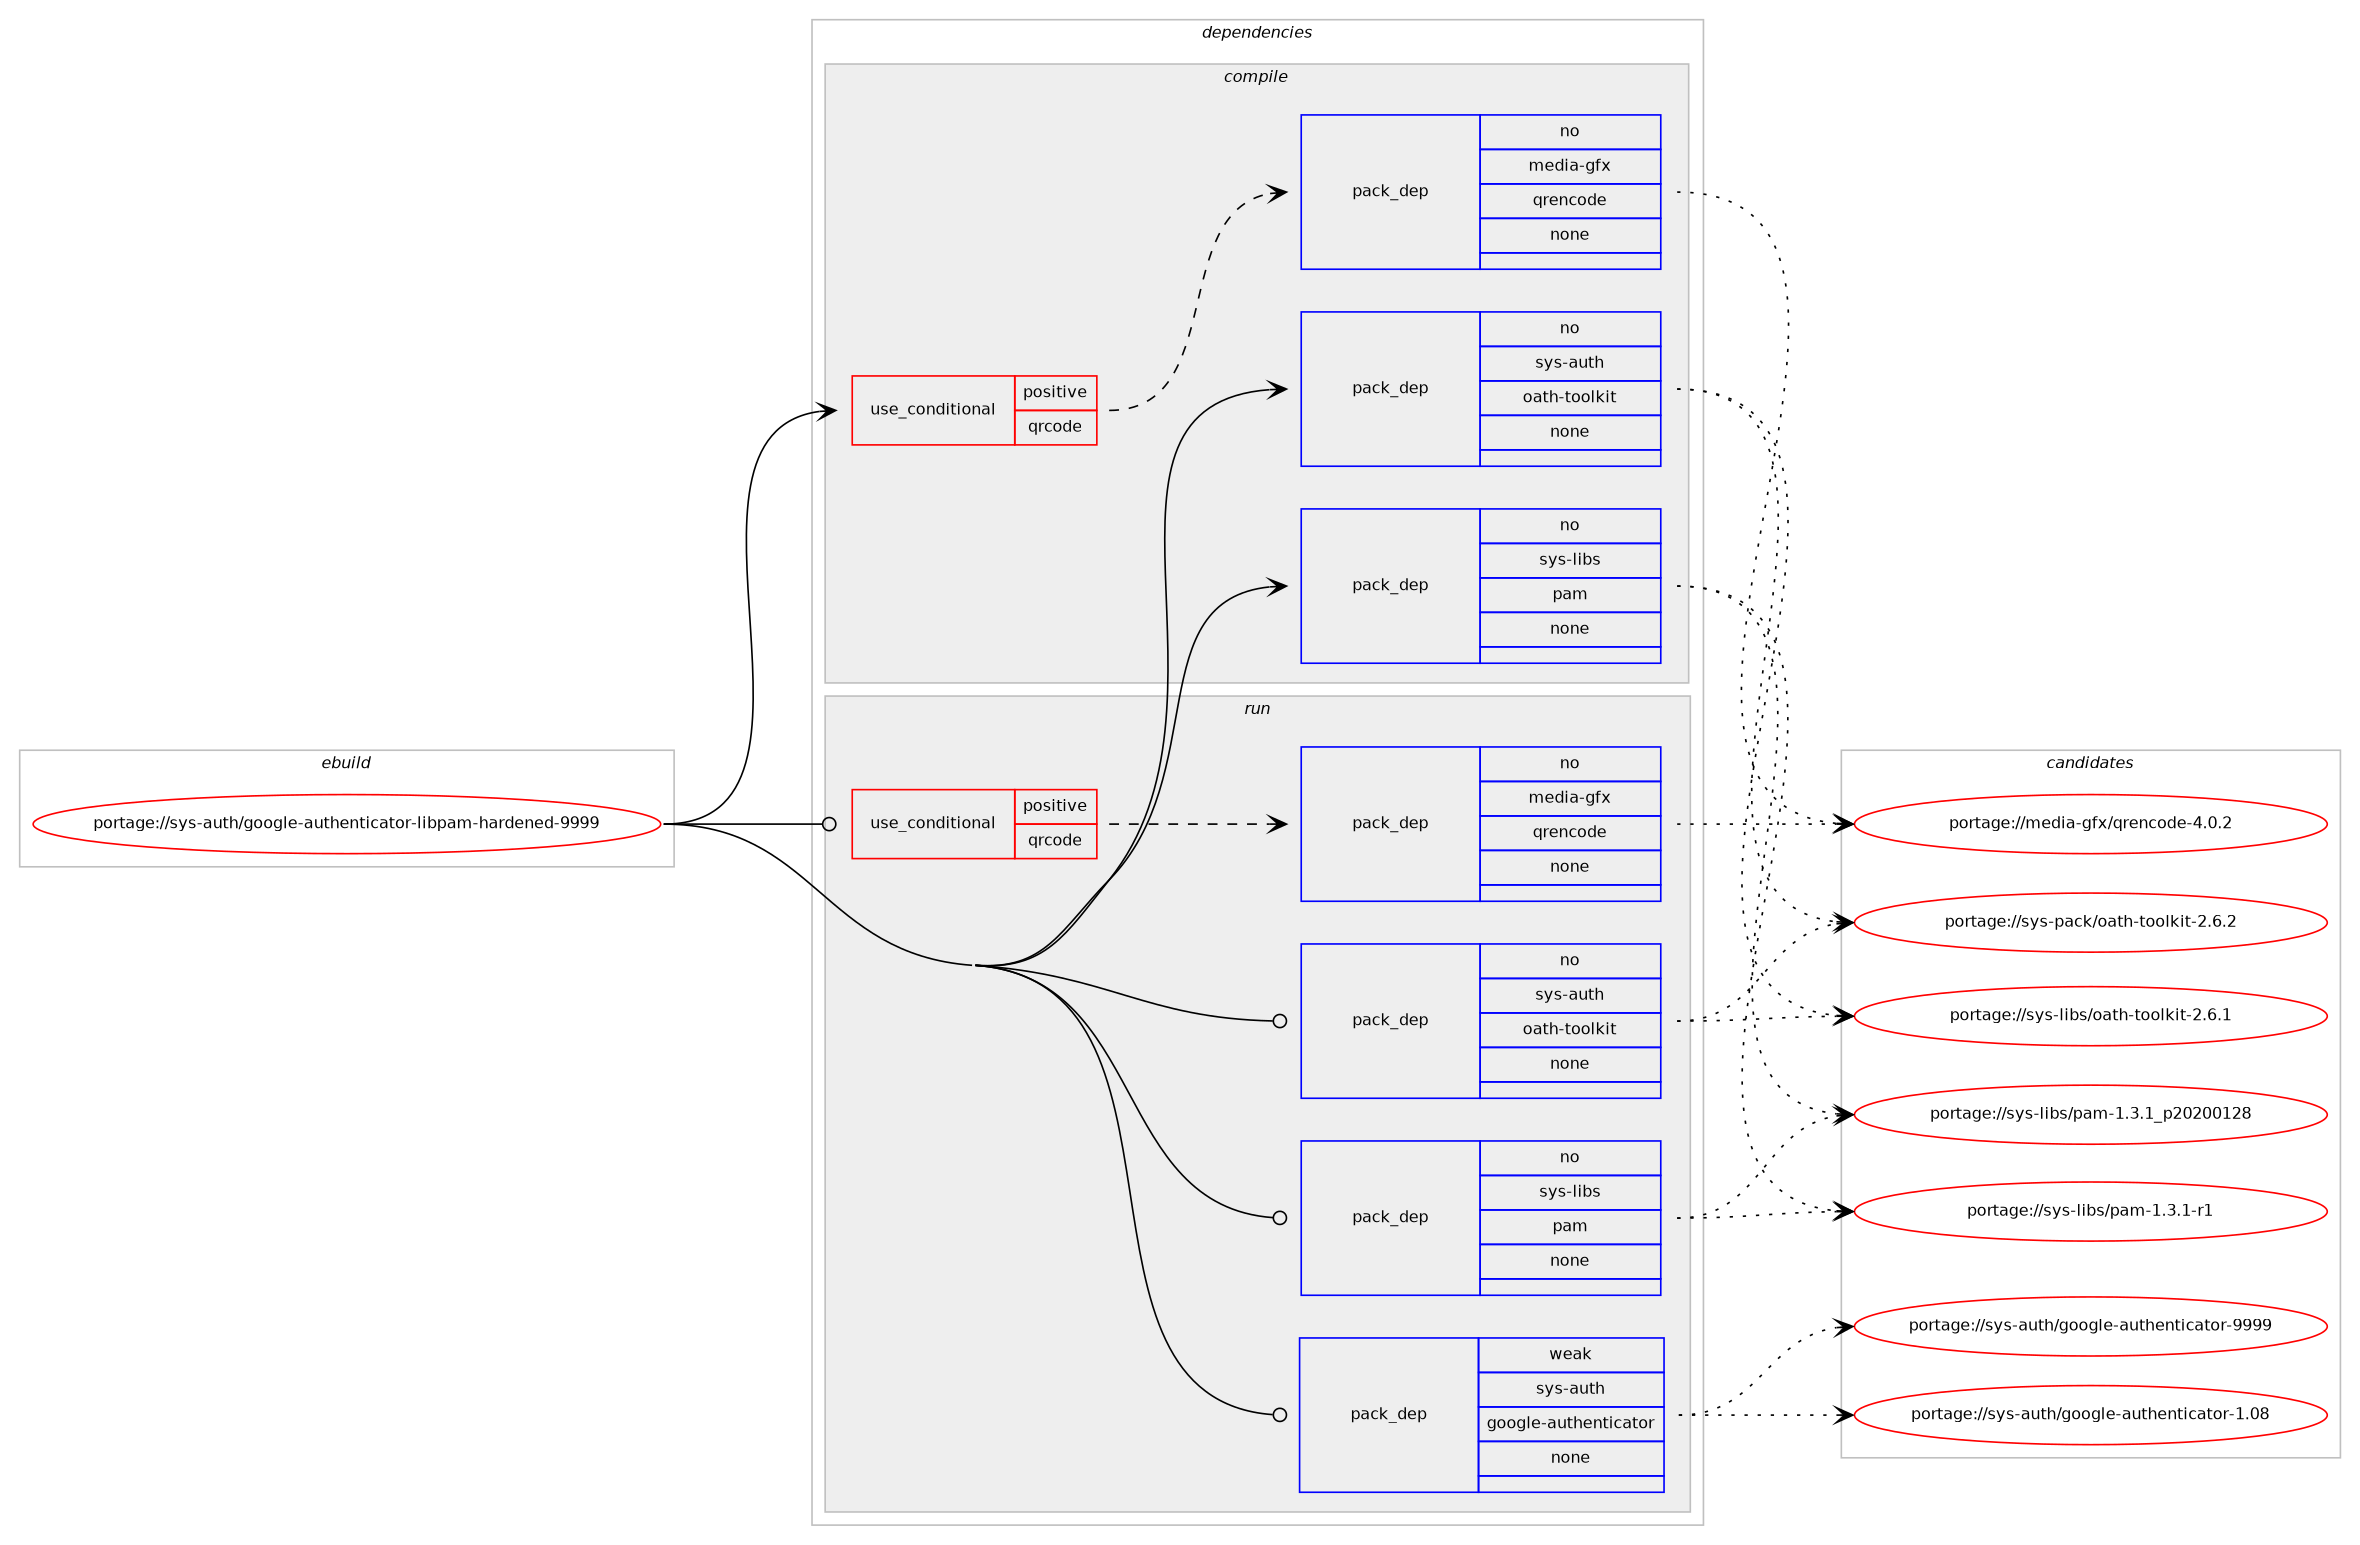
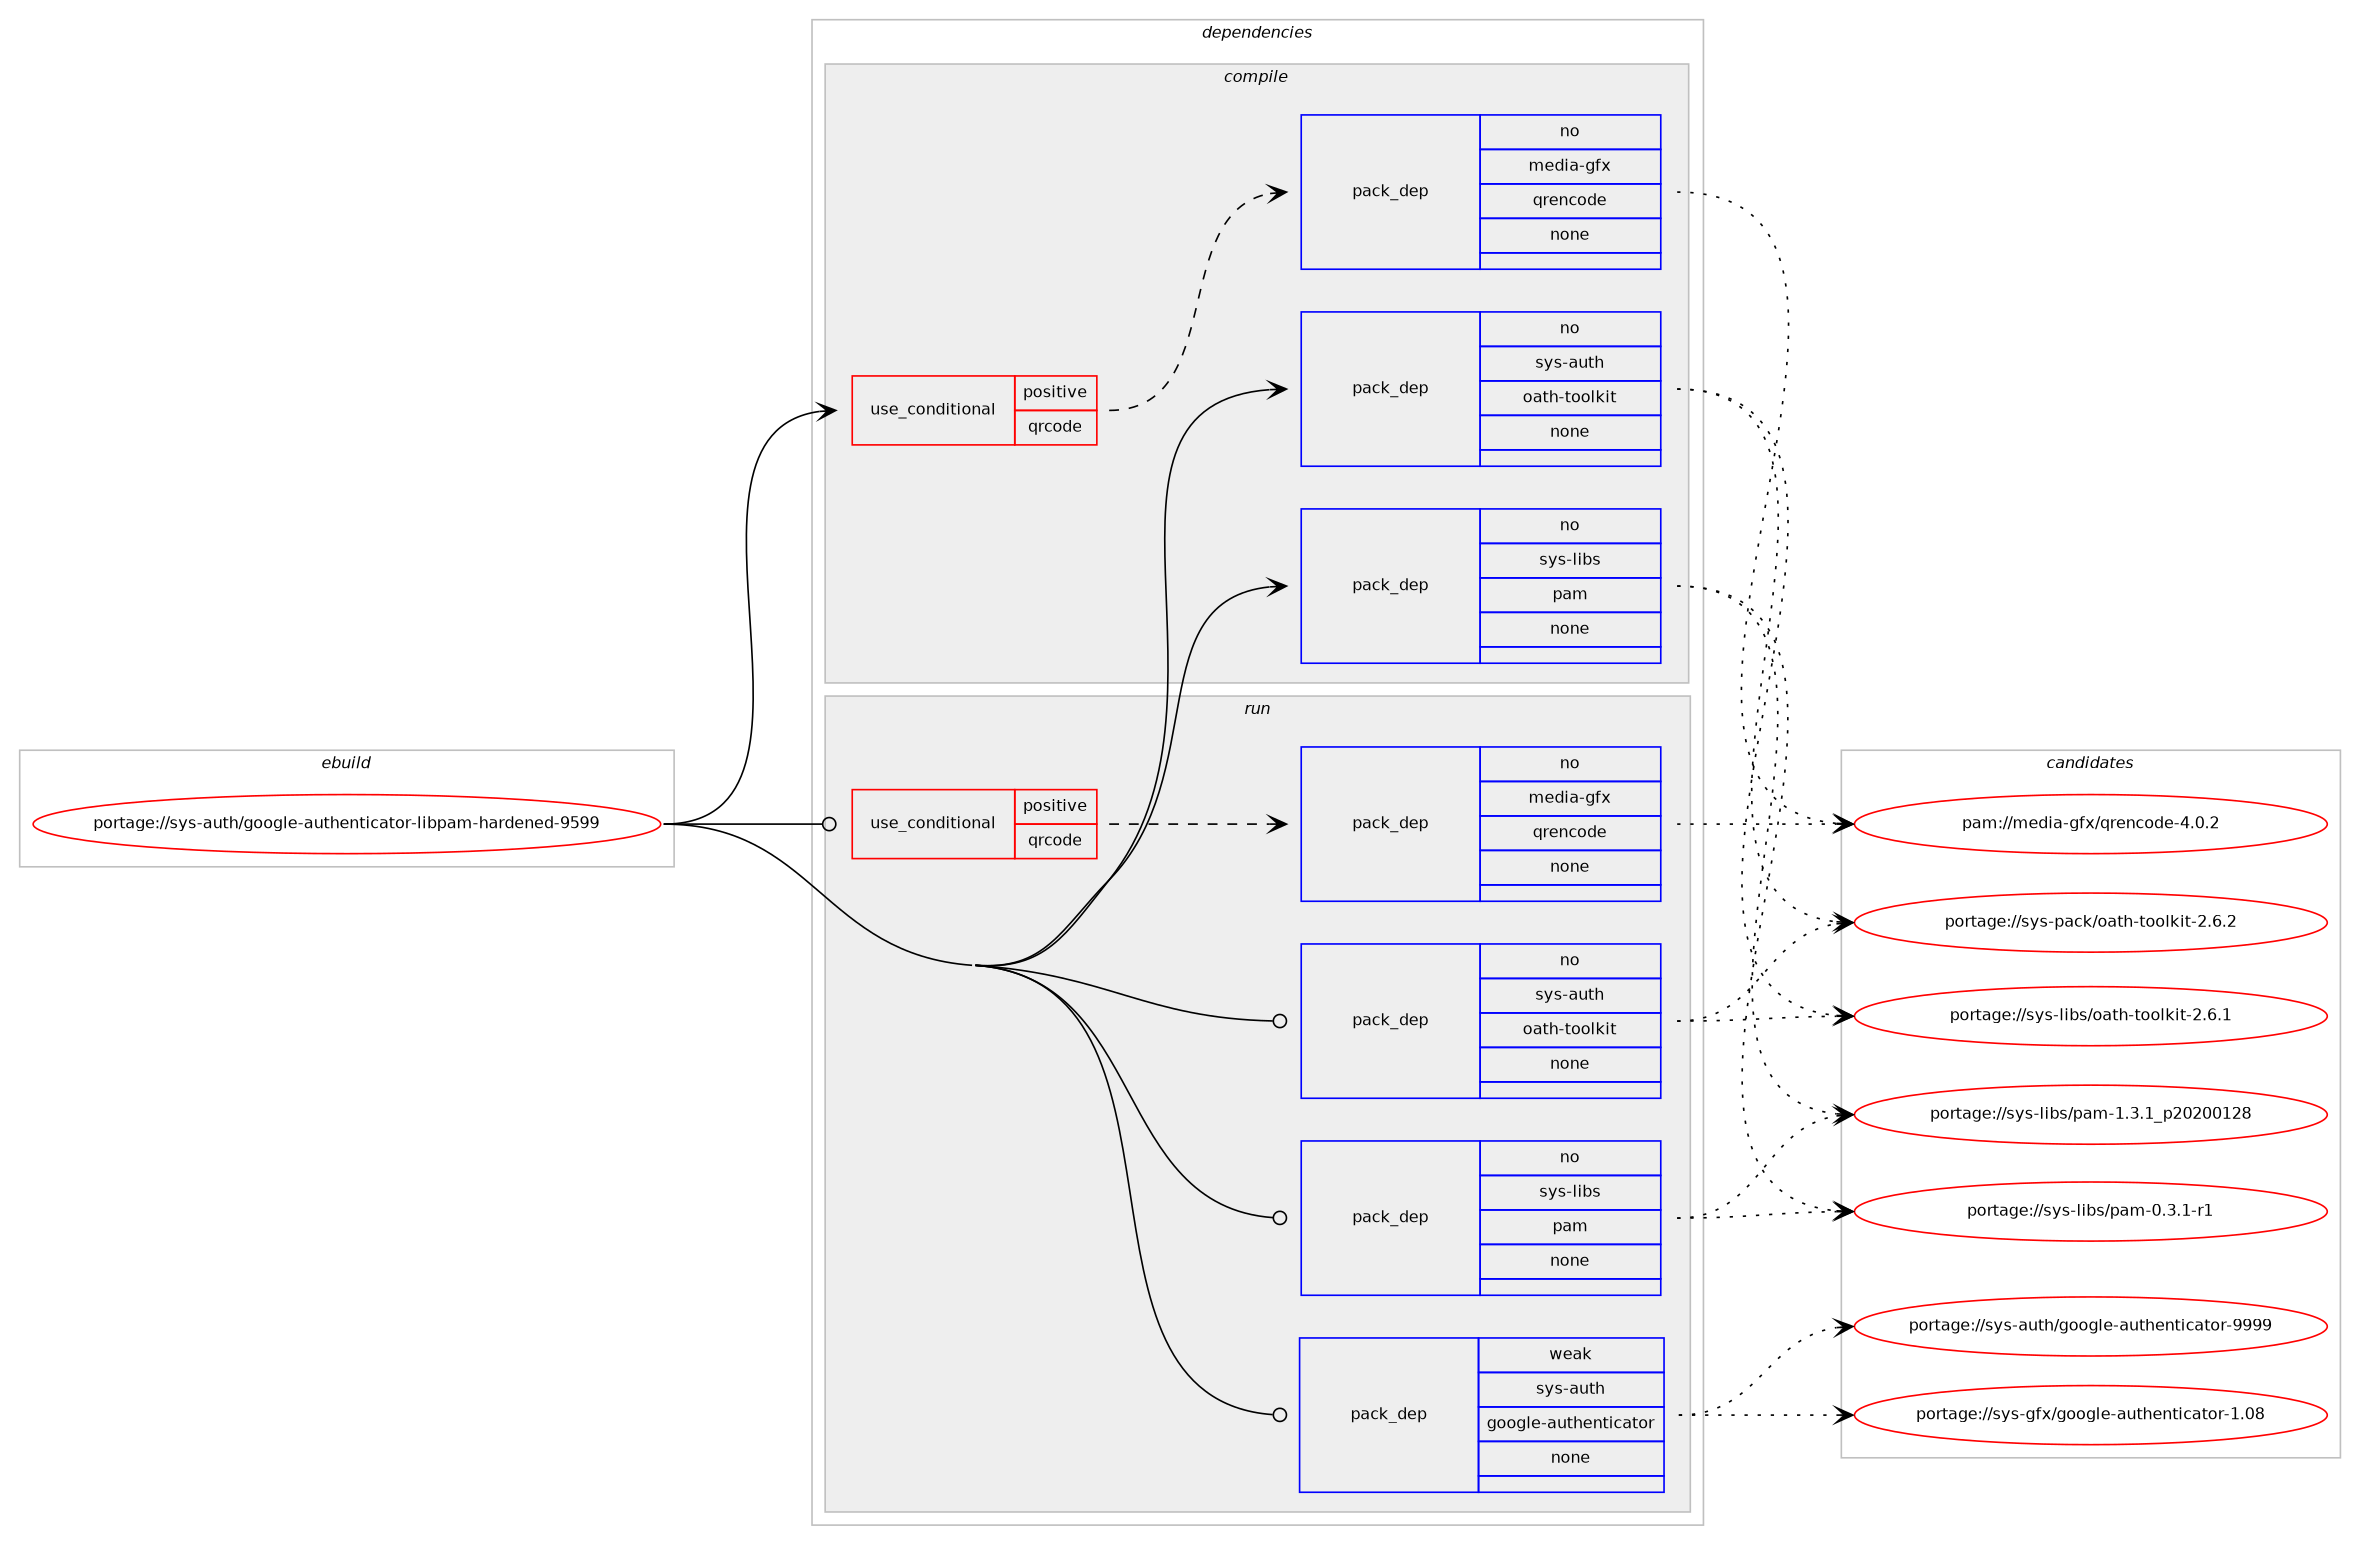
node "portage://sys-auth/google-authenticator-libpam-hardened-9999": label "portage://sys-auth/google-authenticator-libpam-hardened-9999" -> "portage://sys-auth/google-authenticator-libpam-hardened-9599"
node "portage://media-gfx/qrencode-4.0.2": label "portage://media-gfx/qrencode-4.0.2" -> "pam://media-gfx/qrencode-4.0.2"
node "portage://sys-libs/pam-1.3.1-r1": label "portage://sys-libs/pam-1.3.1-r1" -> "portage://sys-libs/pam-0.3.1-r1"
node "portage://sys-auth/google-authenticator-1.08": label "portage://sys-auth/google-authenticator-1.08" -> "portage://sys-gfx/google-authenticator-1.08"
